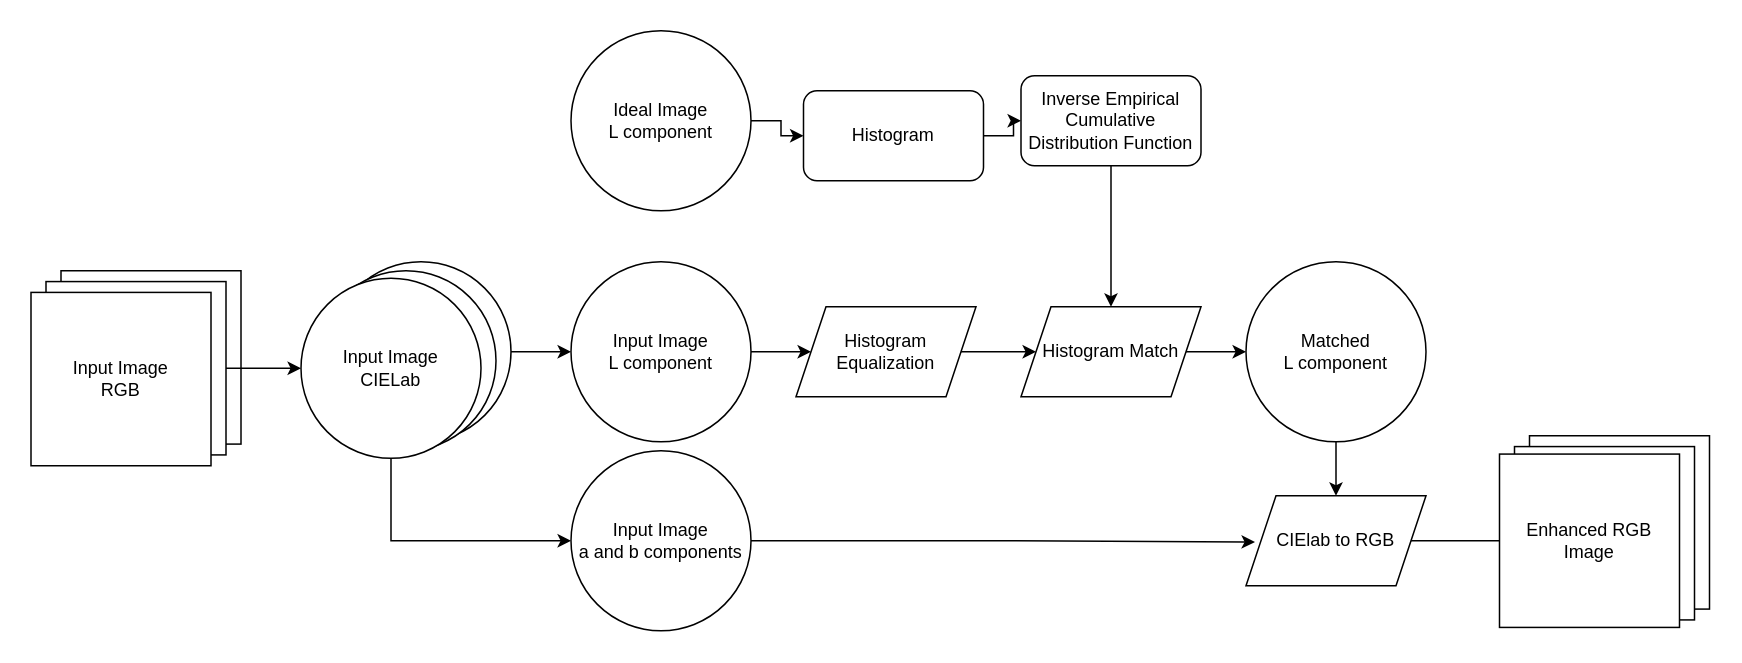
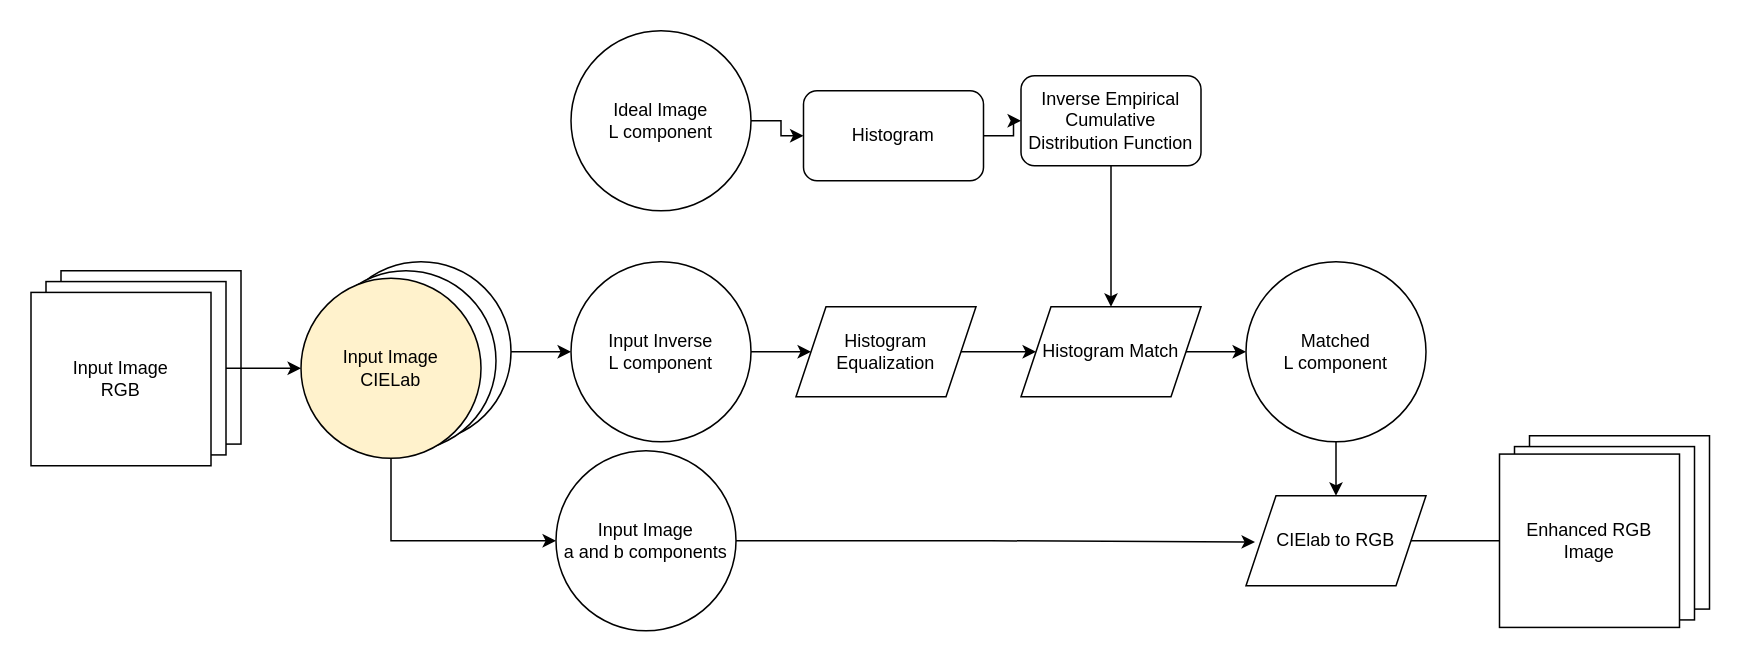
node "Input Image L component": label "Input Image L component" -> "Input Inverse L component"
node "Input Image CIELab": fillcolor #ffffff -> #fff2cc
node "Input Image a and b components": moved (661, 541) -> (646, 541)
